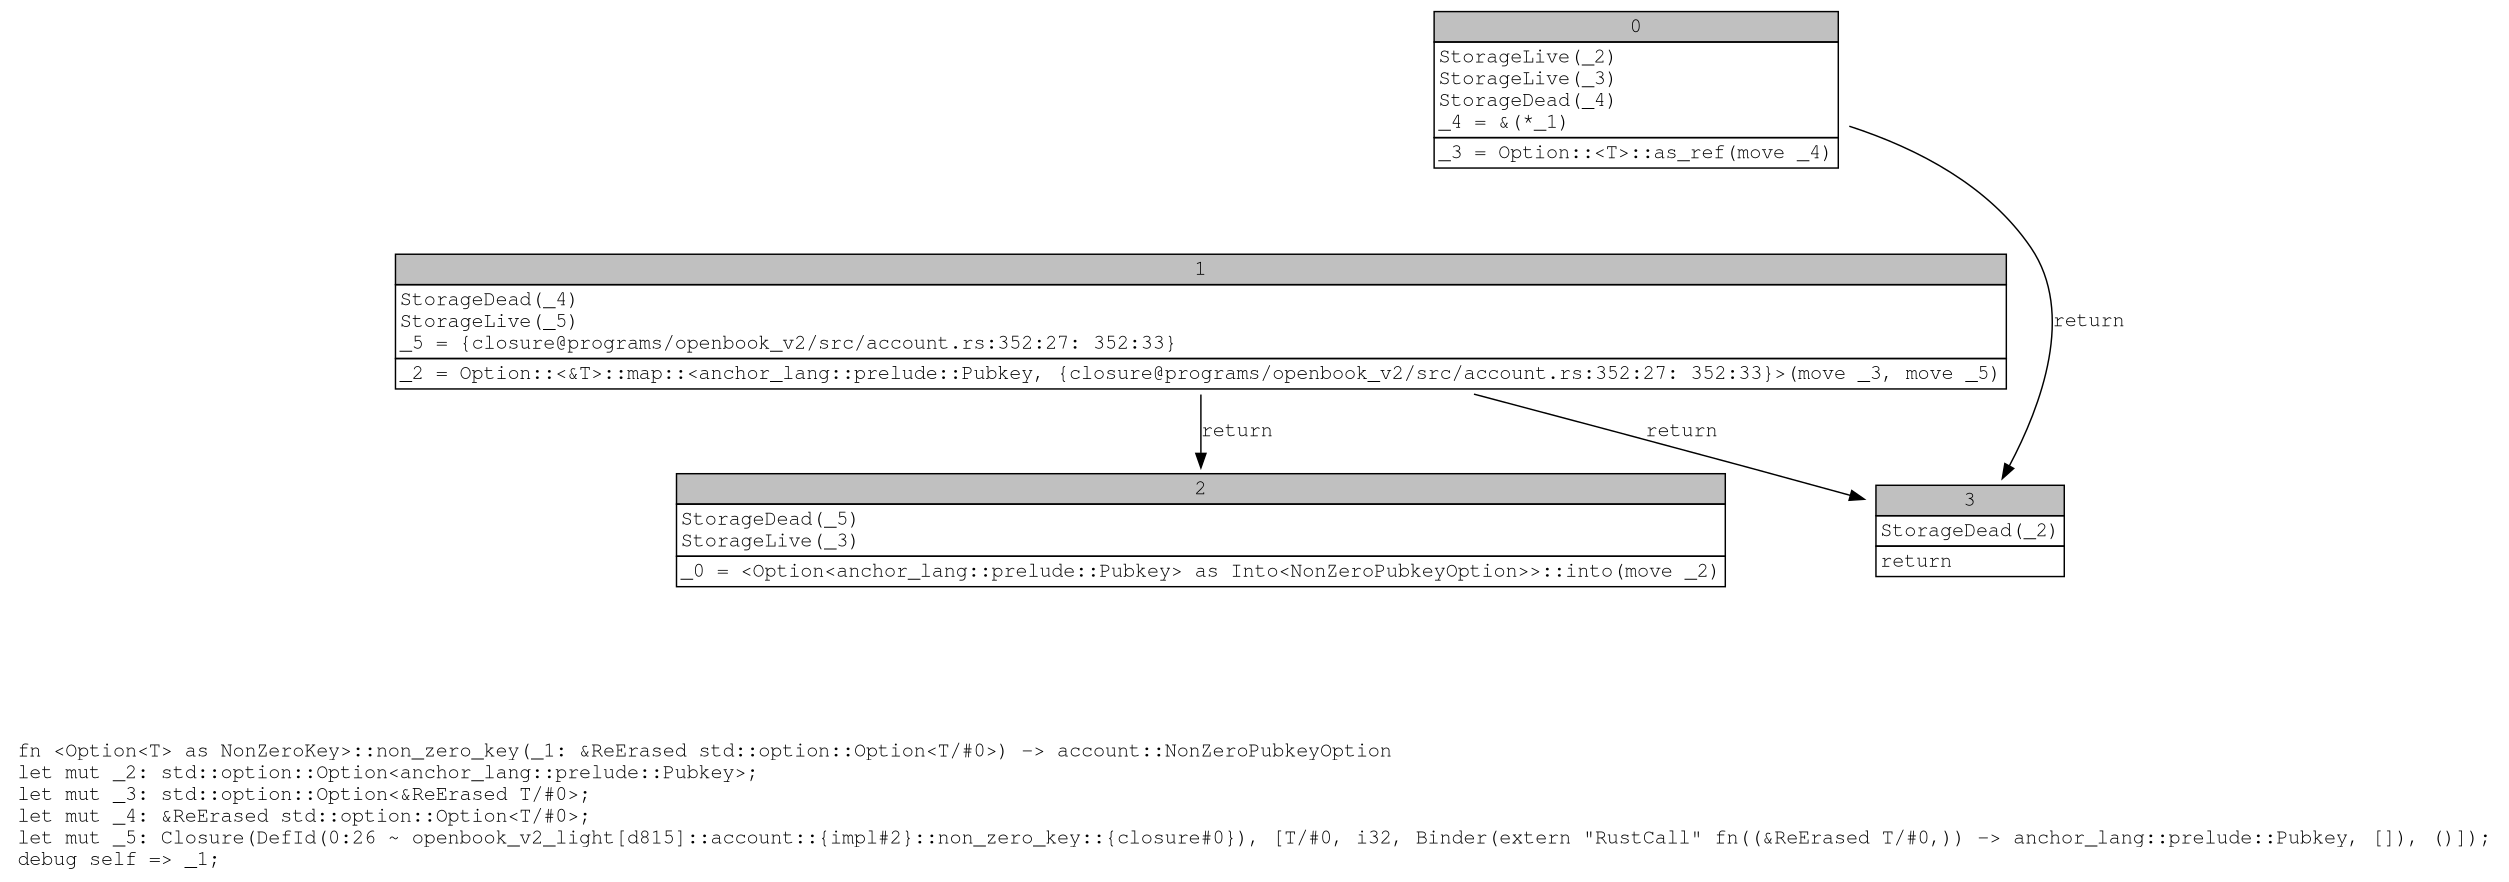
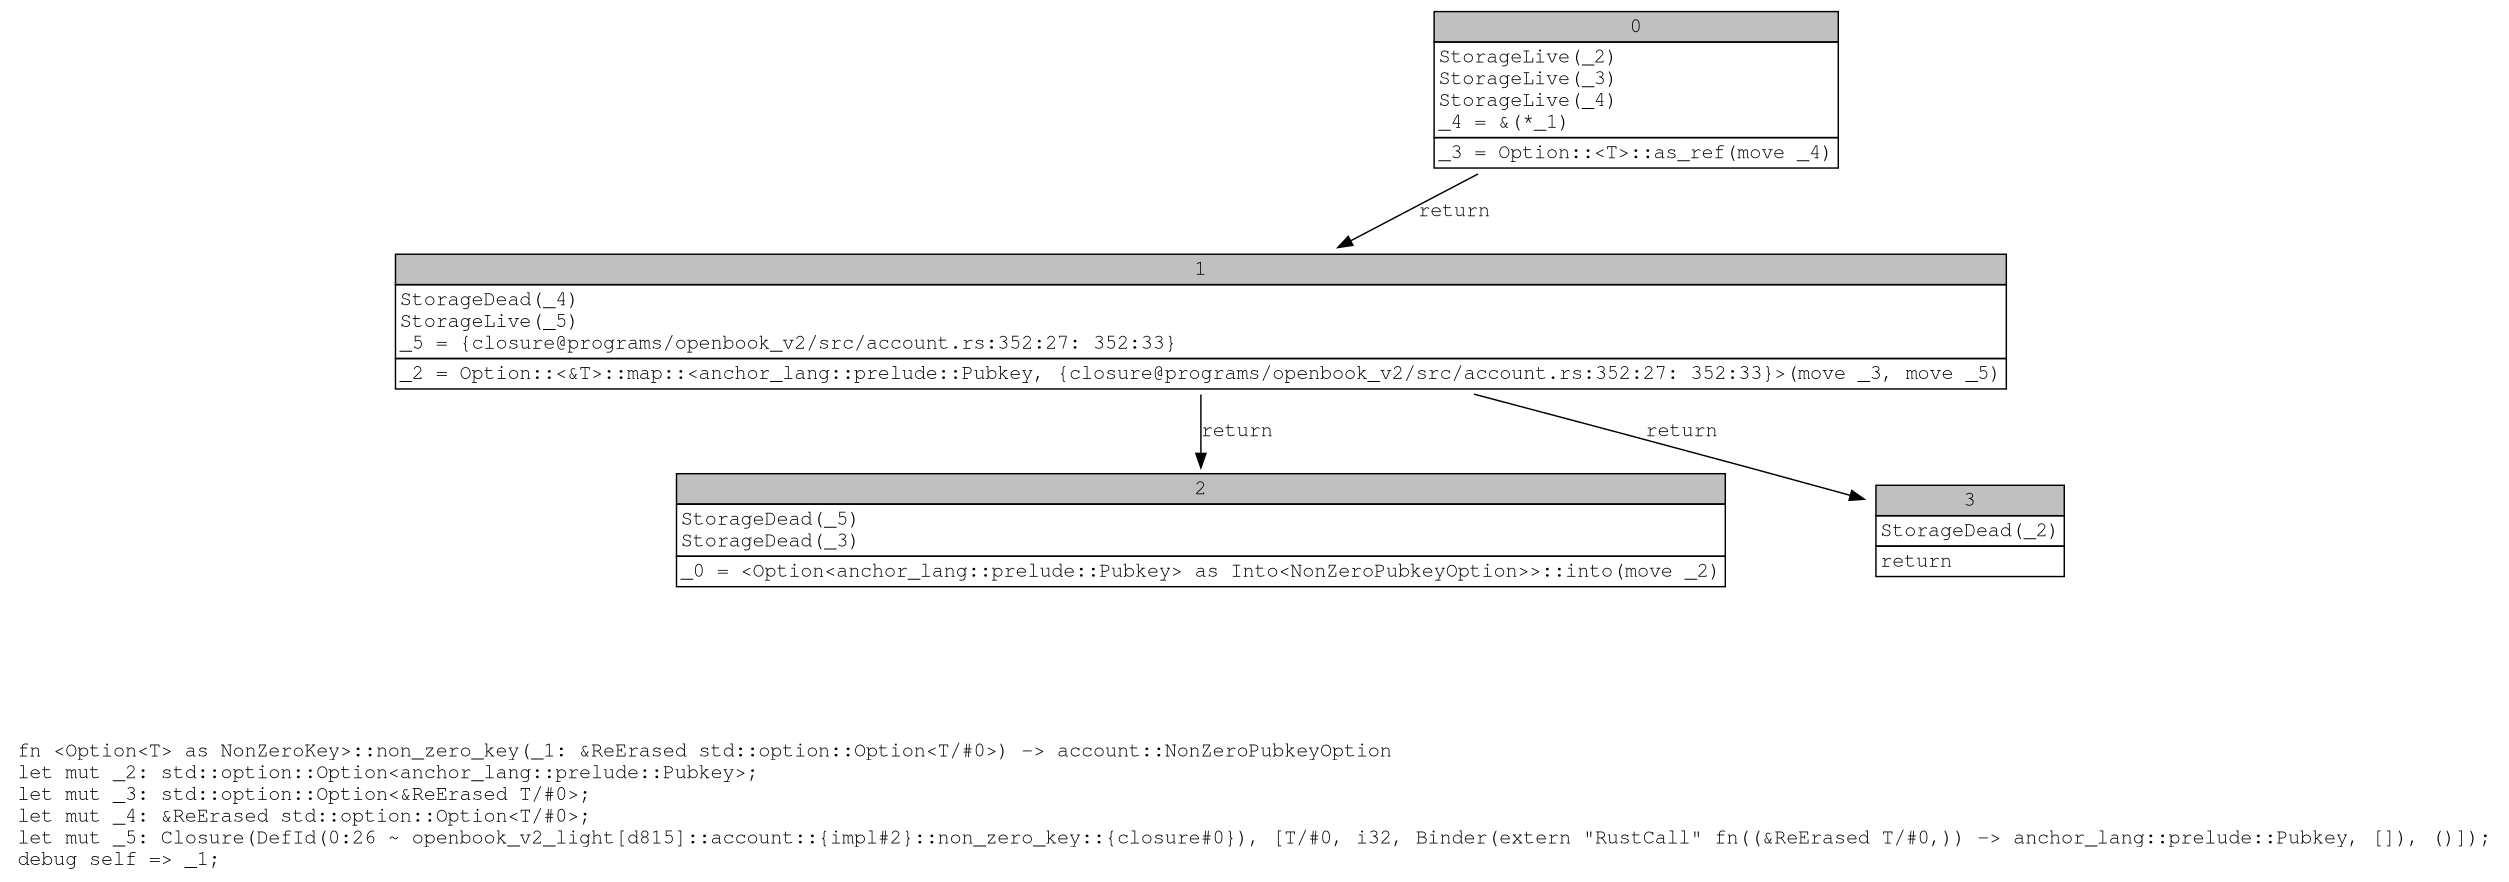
node "0": text "StorageDead(_4)" -> "StorageLive(_4)"
edge "0" -> "3": now "0" -> "1"
node "2": text "StorageLive(_3)" -> "StorageDead(_3)"
